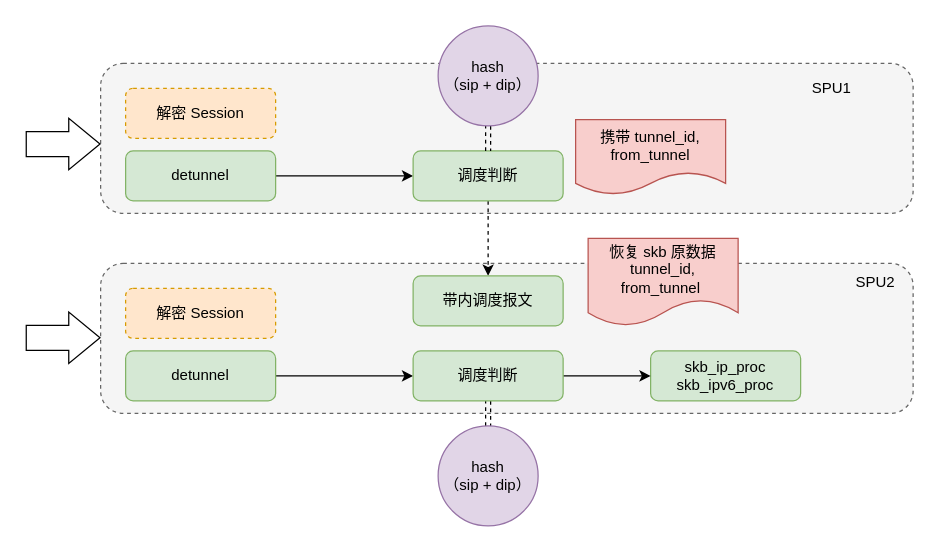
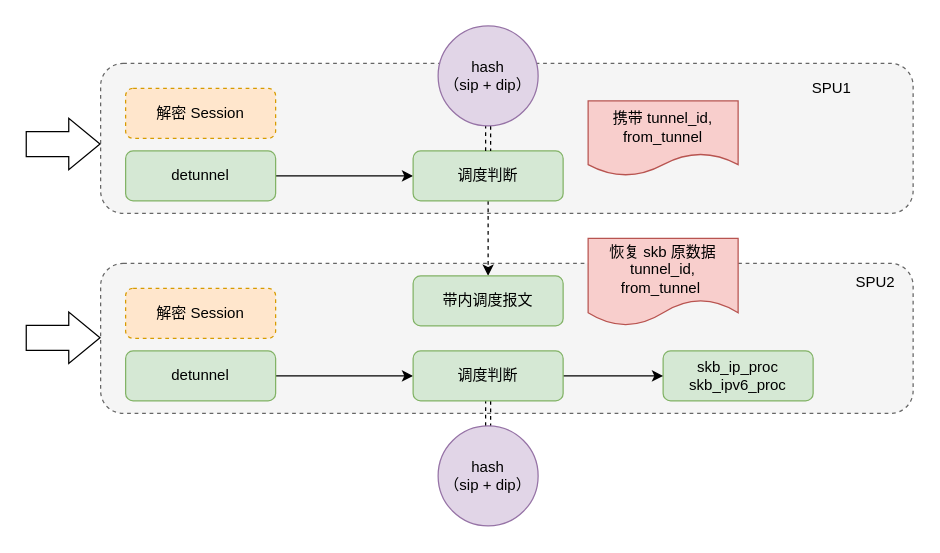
node "携带 tunnel_id, from_tunnel": moved (651, 157) -> (663, 138)
node "skb_ip_proc skb_ipv6_proc": moved (726, 376) -> (738, 376)
